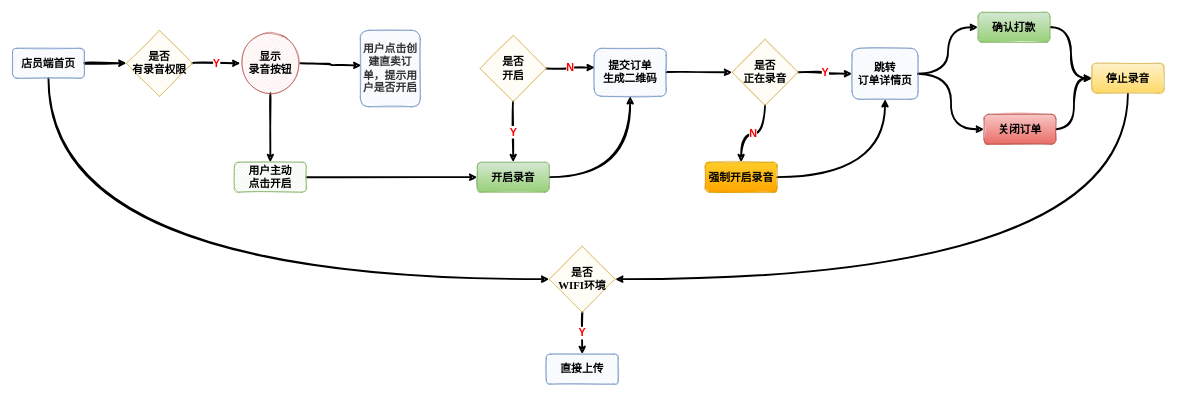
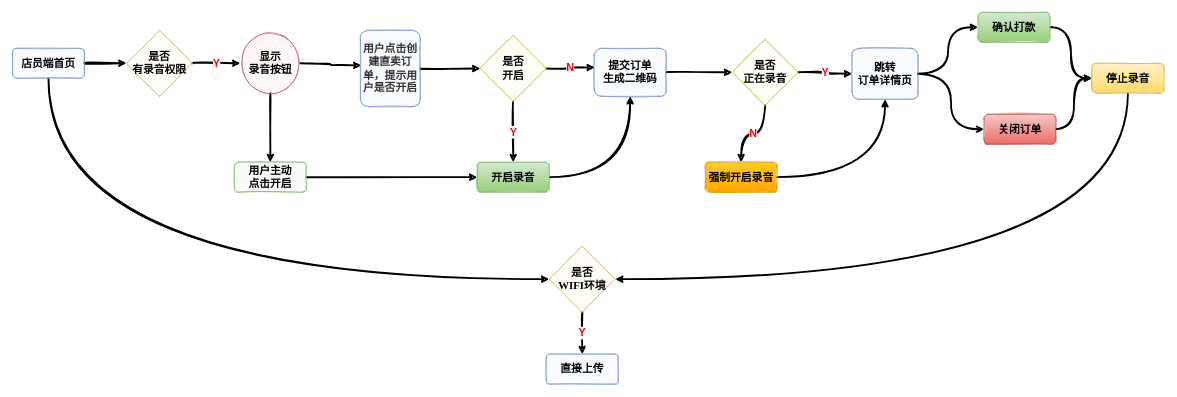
edge "用户点击创建直卖订单，提示用户是否开启" -> "是否 开启": added
edge "跳转 订单详情页" -> "关闭订单": arrowhead classic -> open
